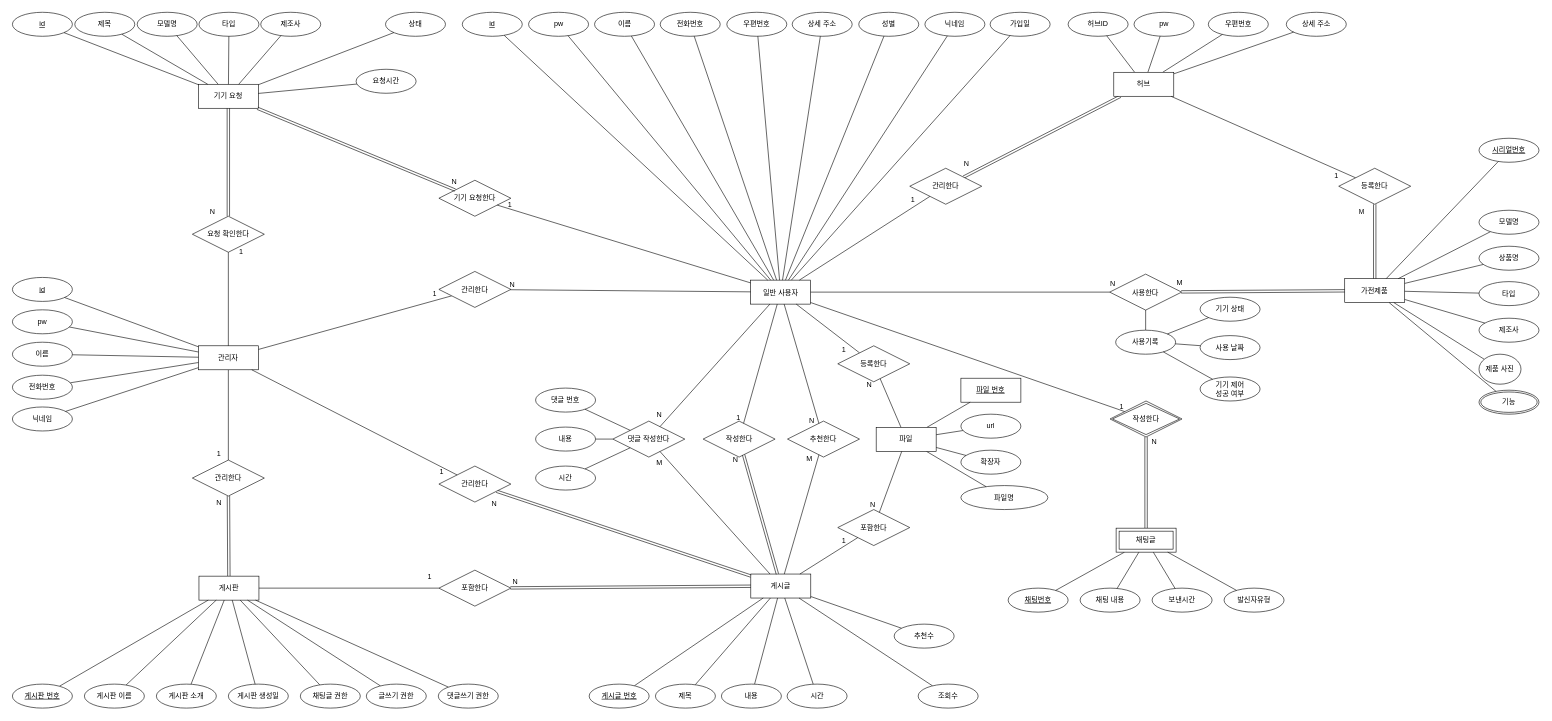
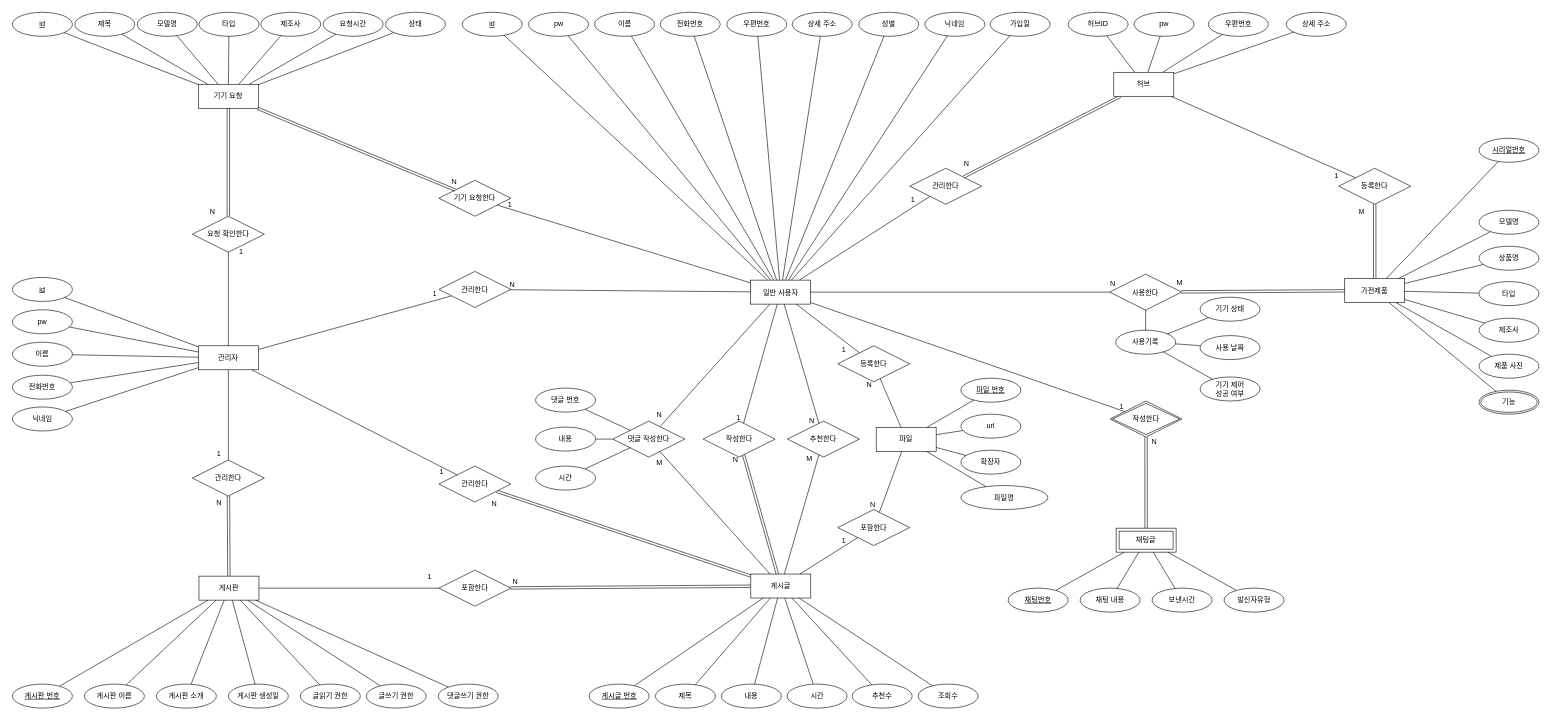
node "요청시간": moved (386, 81) -> (353, 24)
node "제품 사진": size 42x30 -> 60x24
node "파일 번호": shape rectangle -> ellipse
node "추천수": moved (924, 636) -> (882, 696)
node "채팅글 권한": label "채팅글 권한" -> "글읽기 권한"
